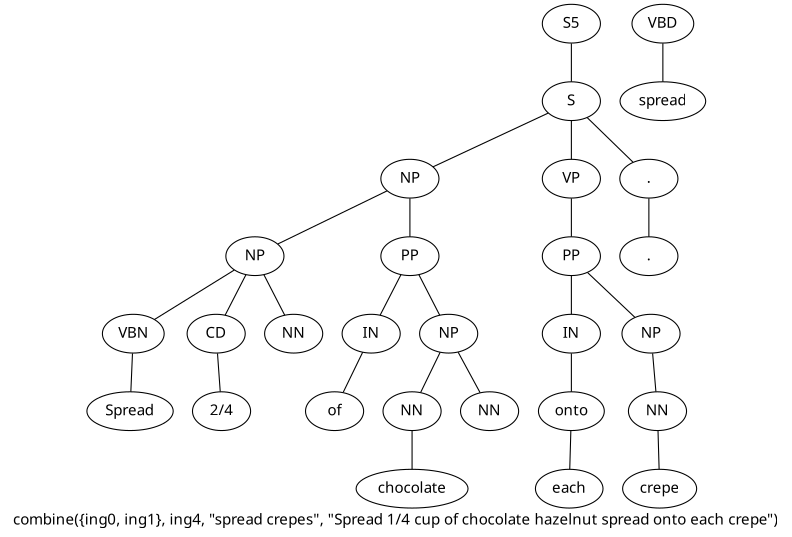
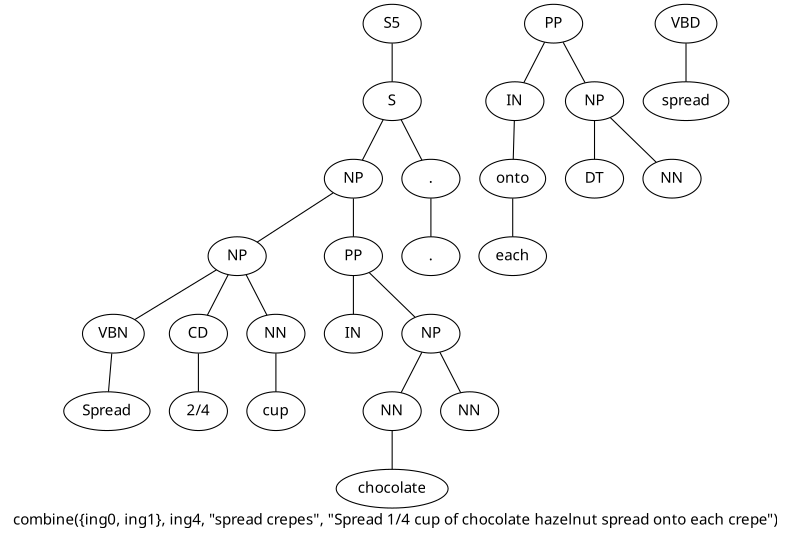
node "VP": removed
node "DT": added
node "cup": added
node "of": removed
node "crepe": removed
